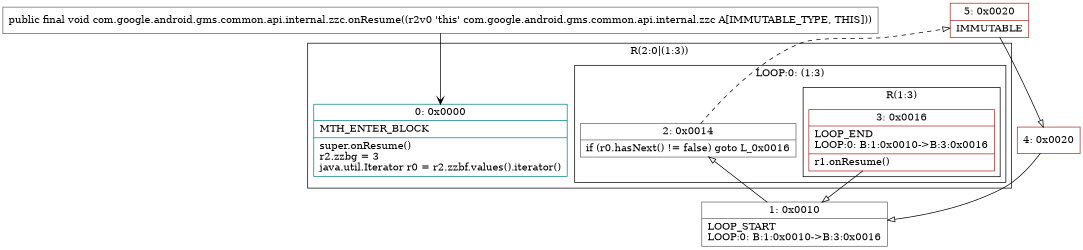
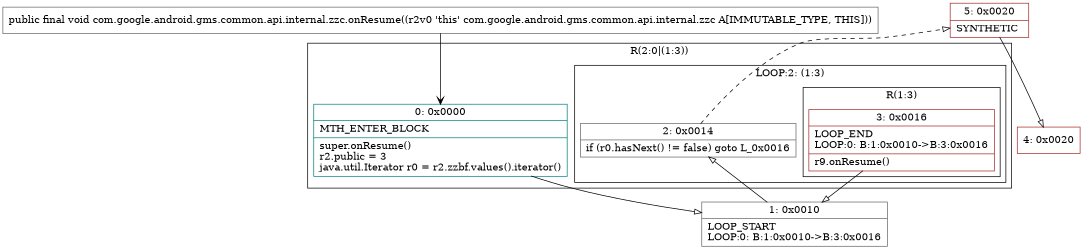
node "5: 0x0020": text "IMMUTABLE" -> "SYNTHETIC"
cluster "LOOP:0: (1:3)": label "LOOP:0: (1:3)" -> "LOOP:2: (1:3)"
node "0: 0x0000": text "r2.zzbg = 3" -> "r2.public = 3"
node "3: 0x0016": text "r1.onResume()" -> "r9.onResume()"
edge "4: 0x0020" -> "1: 0x0010": now "0: 0x0000" -> "1: 0x0010"
